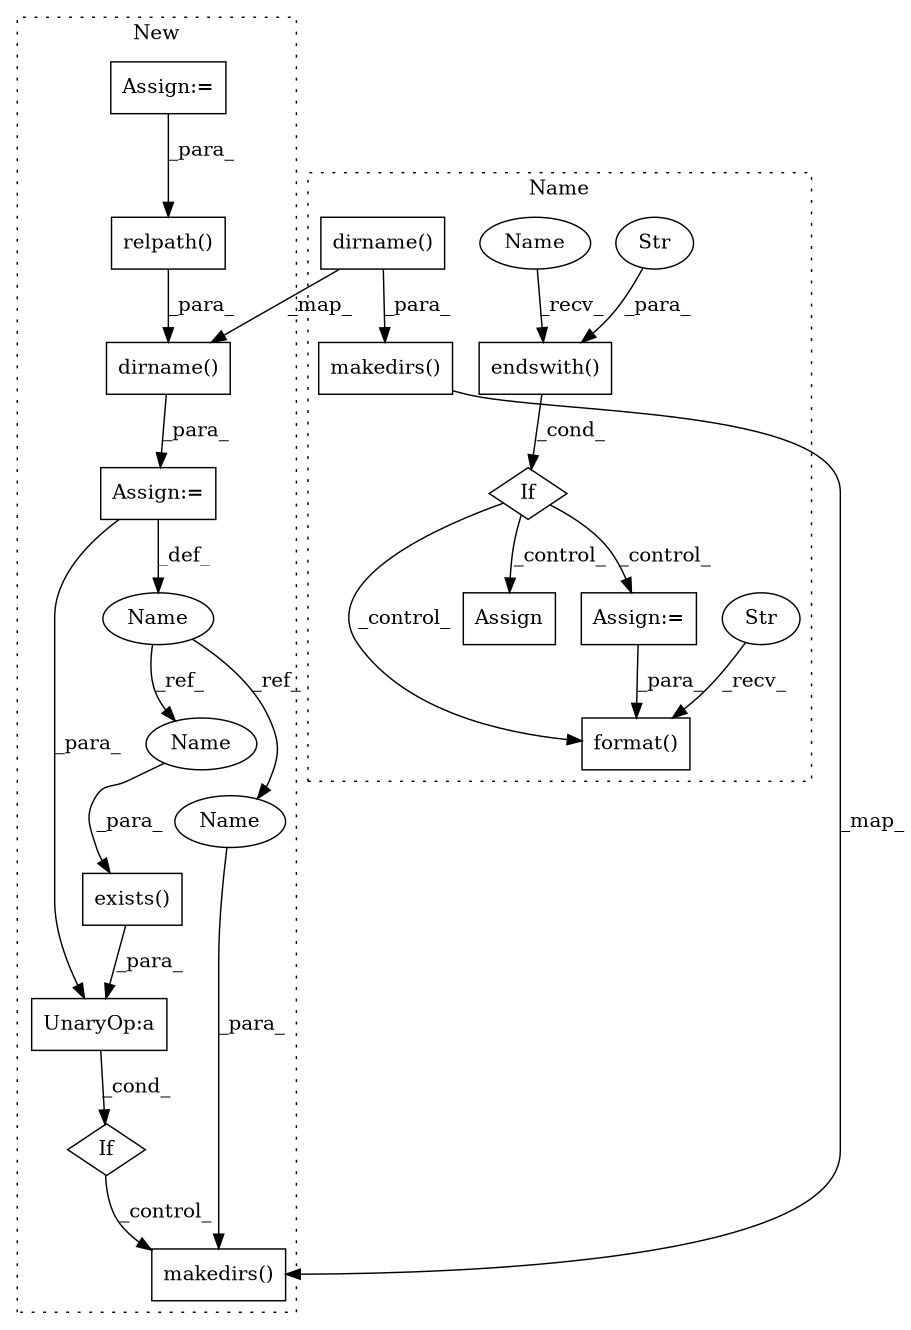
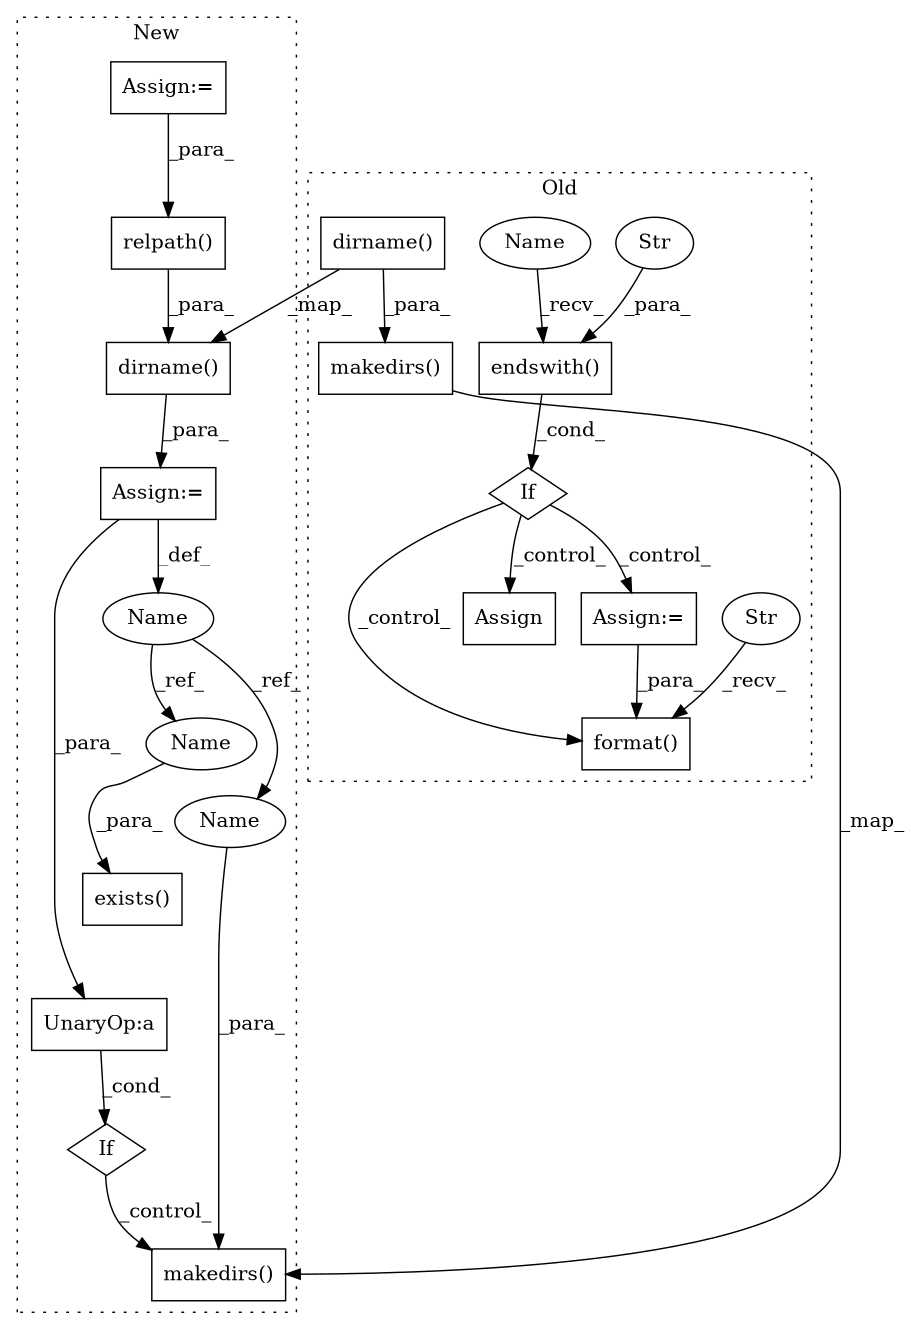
cluster "Name": label "Name" -> "Old"
edge "exists()" -> "UnaryOp:a": removed, label "_para_"
